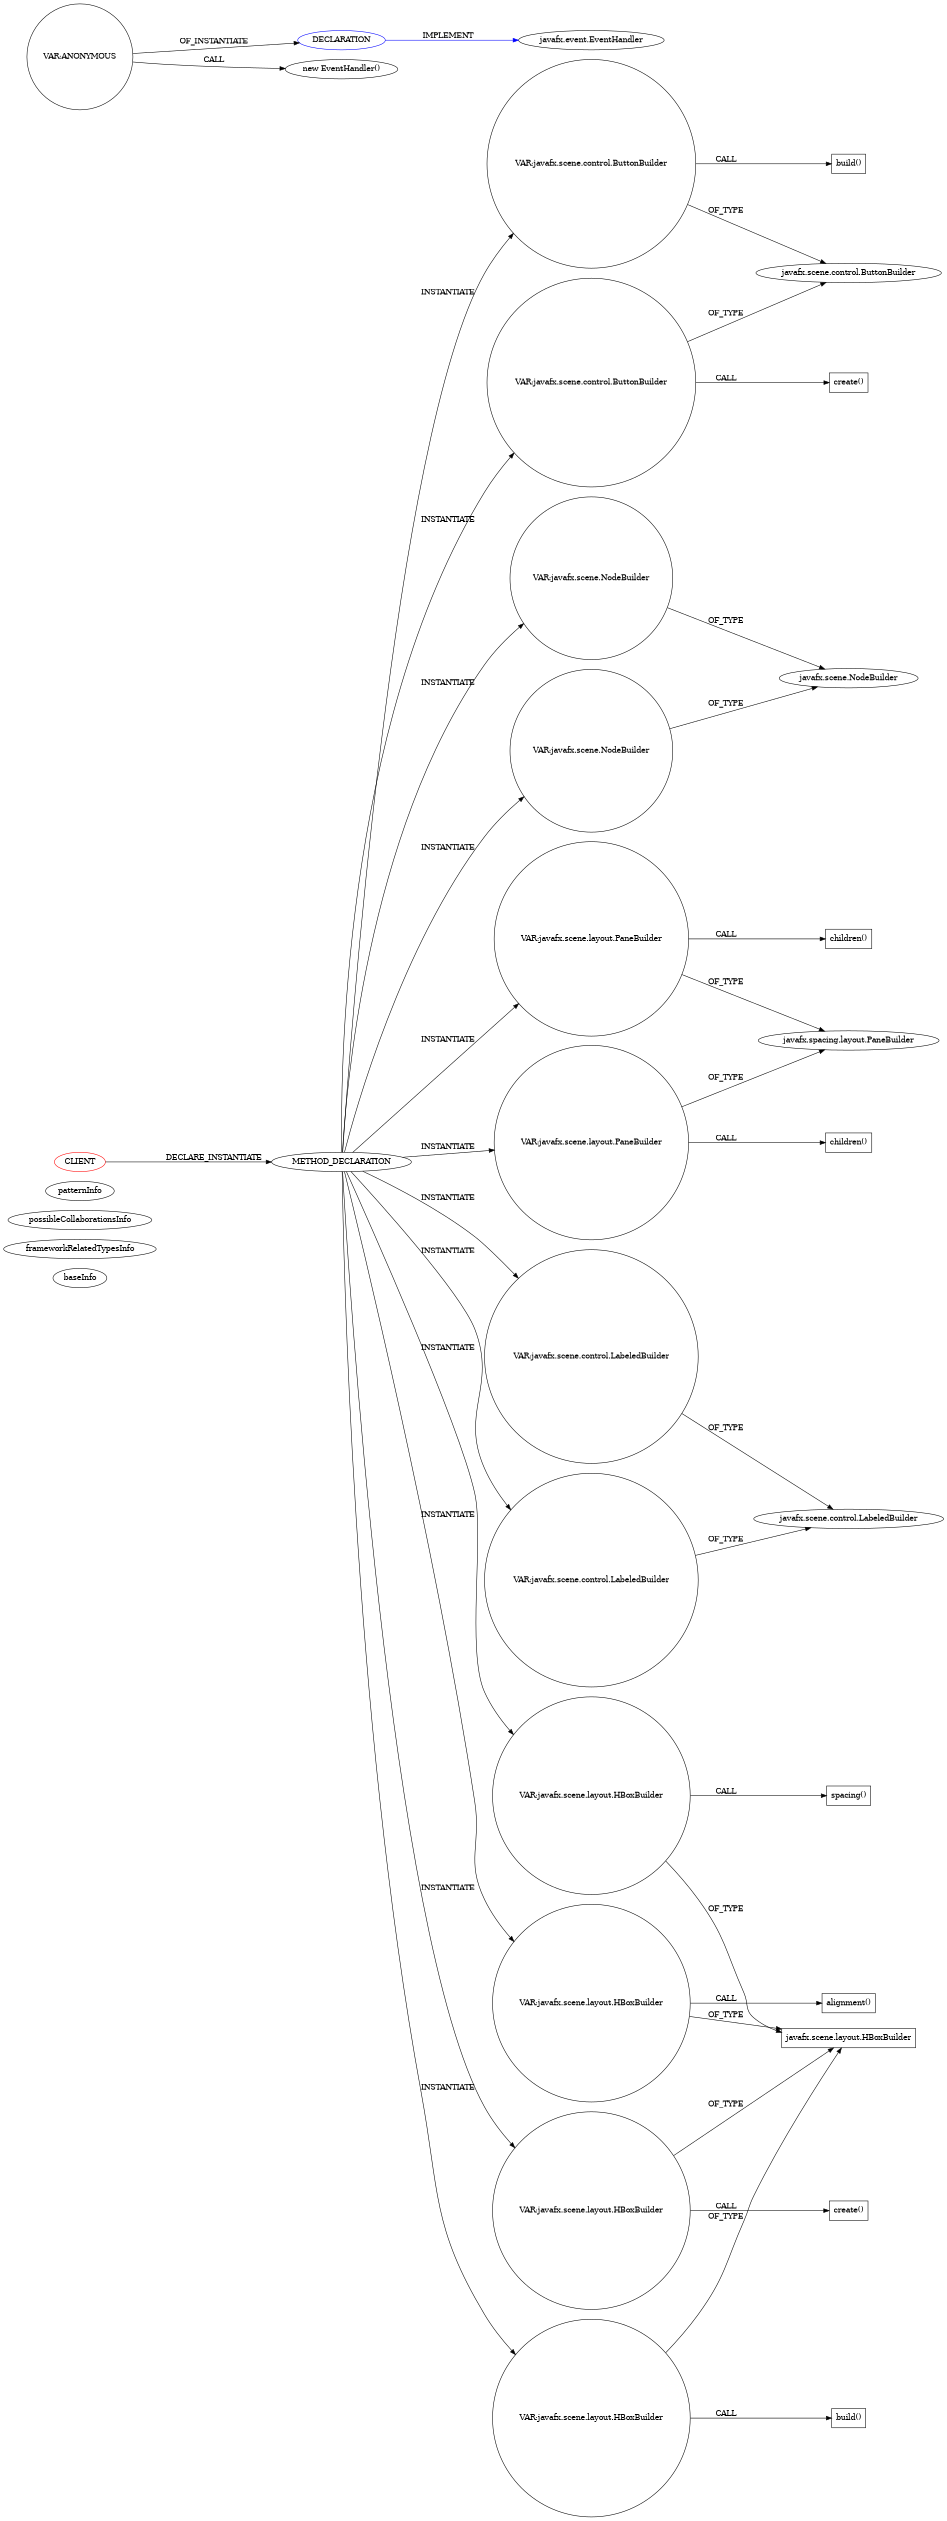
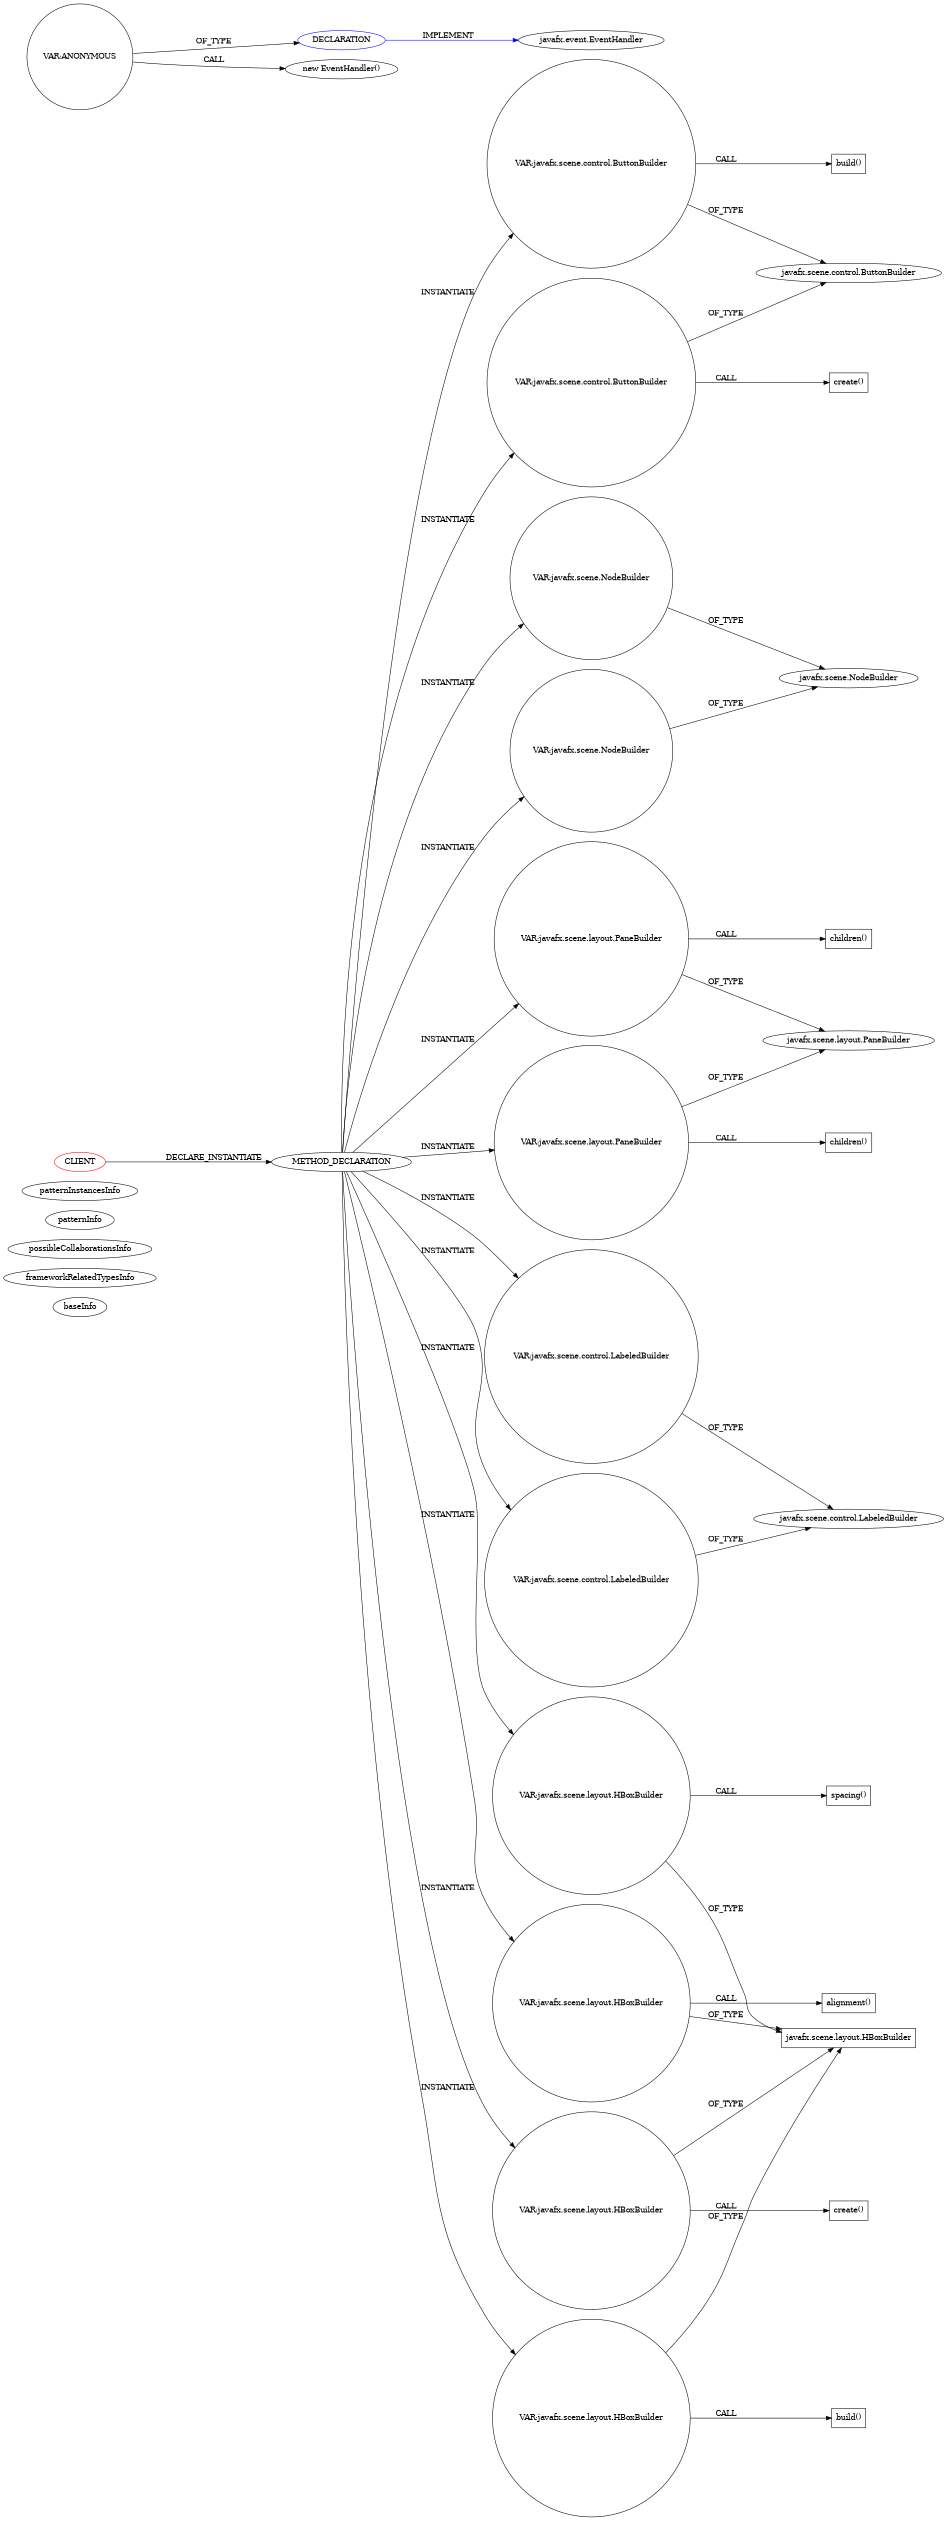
edge "VAR:ANONYMOUS" -> "DECLARATION": label "OF_INSTANTIATE" -> "OF_TYPE"
node "javafx.spacing.layout.PaneBuilder": label "javafx.spacing.layout.PaneBuilder" -> "javafx.scene.layout.PaneBuilder"
node "patternInstancesInfo": added
